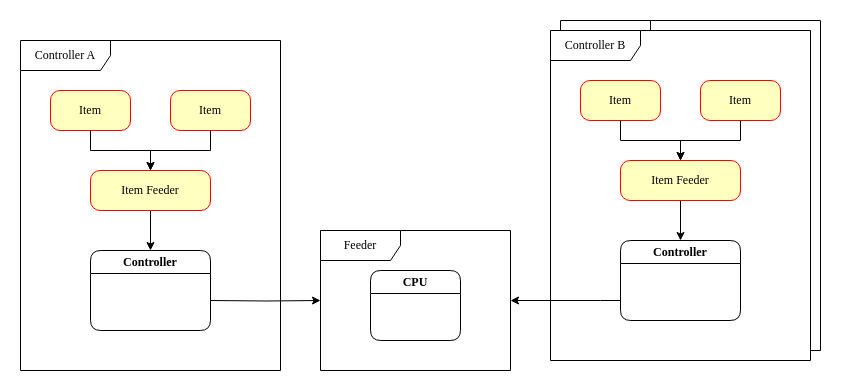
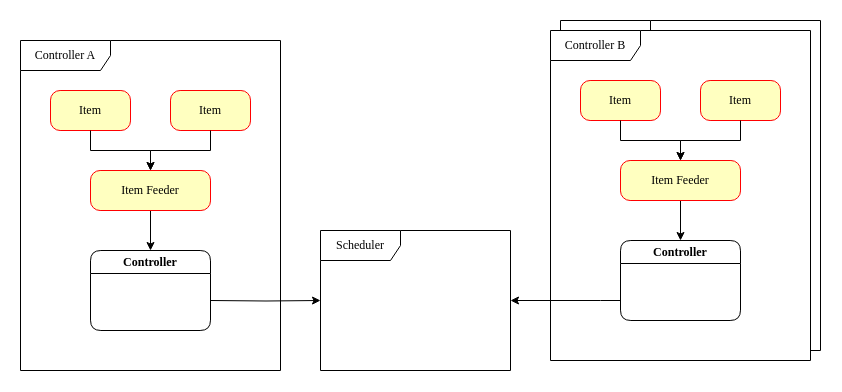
node "Feeder": label "Feeder" -> "Scheduler"
node "CPU": removed
